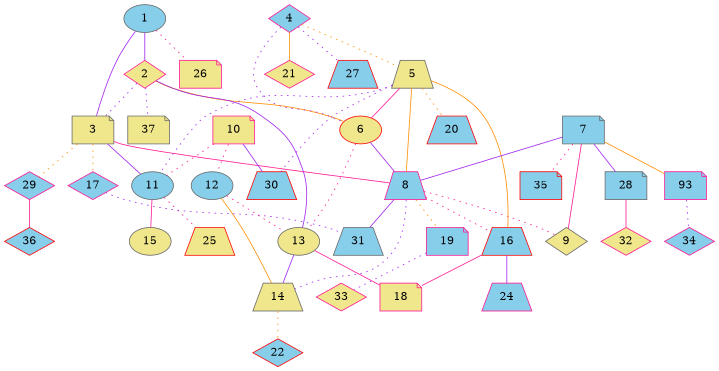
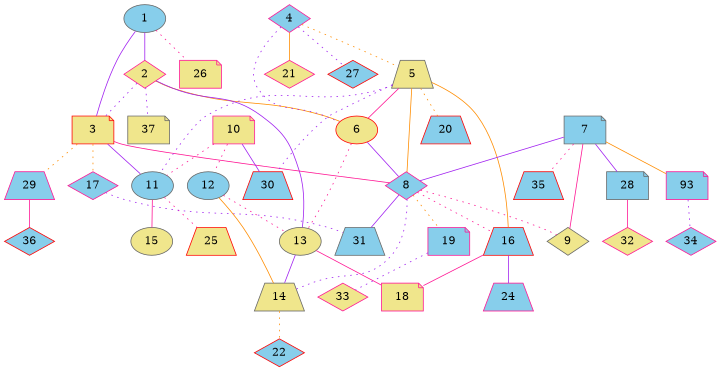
node "27": shape trapezium -> diamond
node "3": color gray40 -> red
node "29": shape diamond -> trapezium
node "8": shape trapezium -> diamond
node "35": shape note -> trapezium
